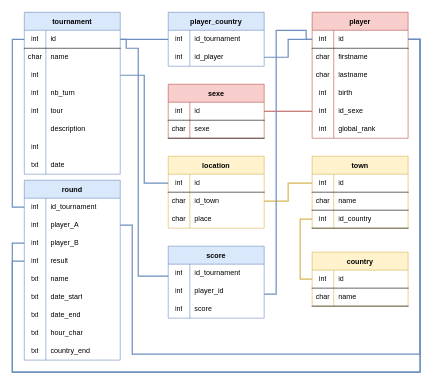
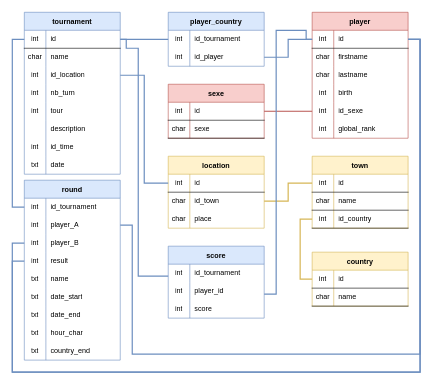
node "id_location": added
node "id_time": added
